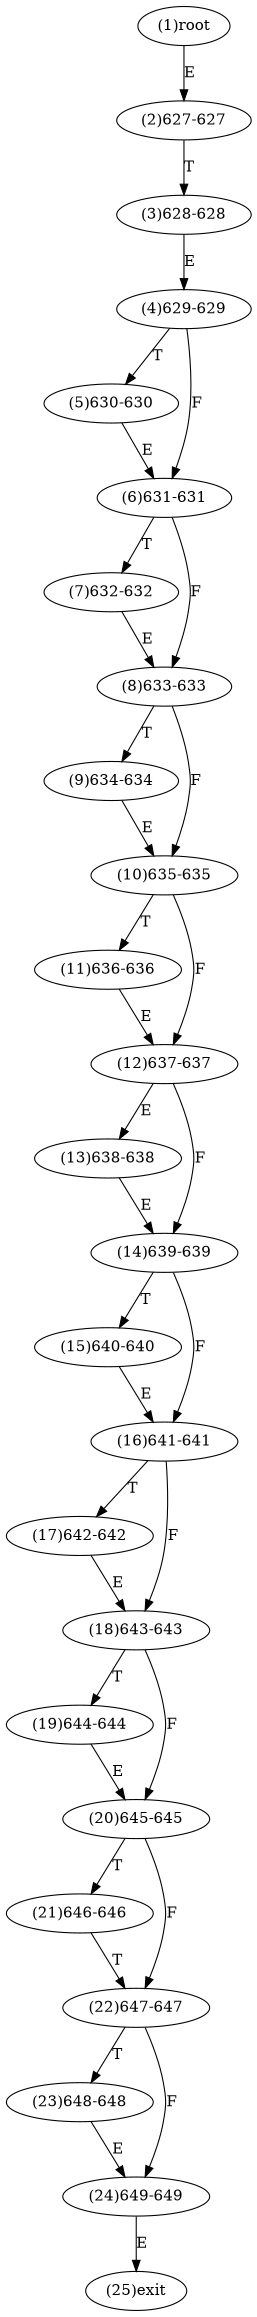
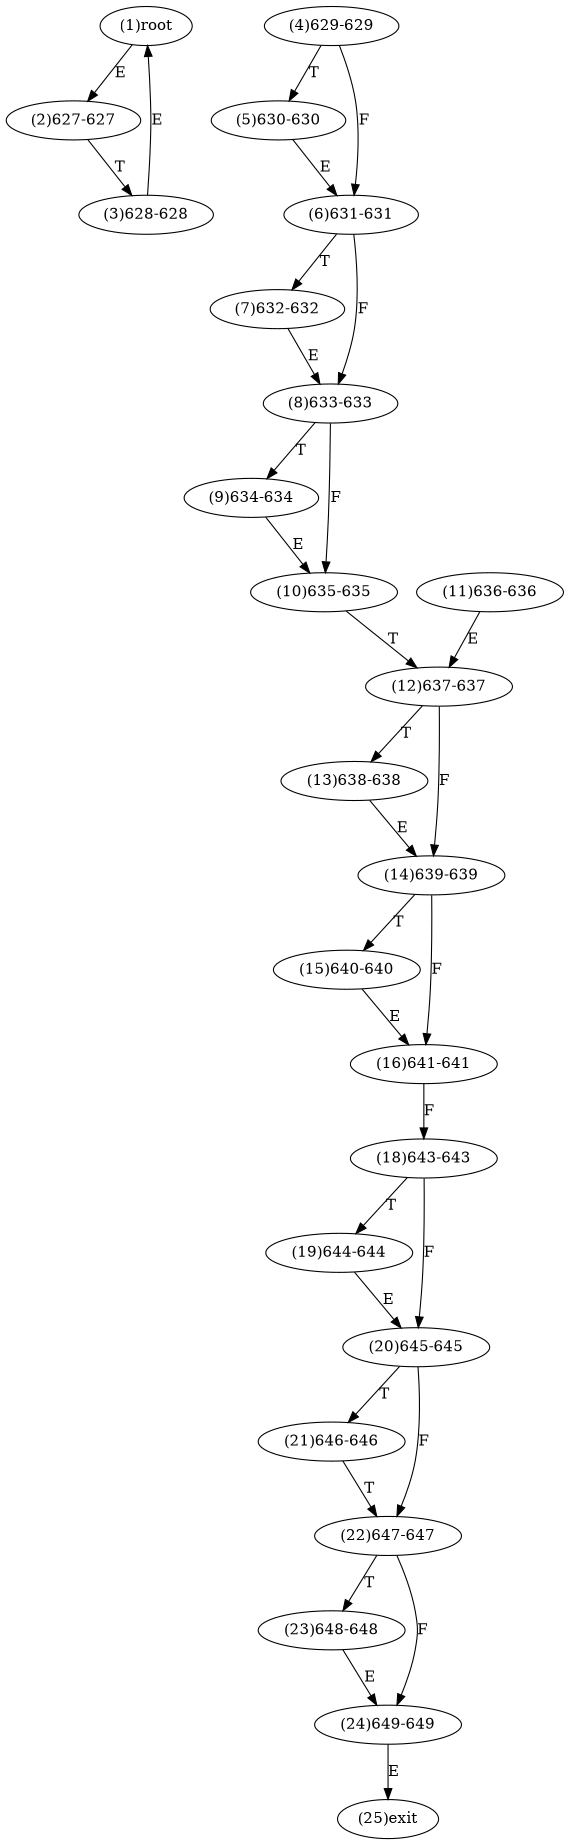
edge "(3)628-628" -> "(4)629-629": now "(3)628-628" -> "(1)root"
edge "(10)635-635" -> "(11)636-636": removed, label "T"
edge "(10)635-635" -> "(12)637-637": label "F" -> "T"
edge "(12)637-637" -> "(13)638-638": label "E" -> "T"
node "(17)642-642": removed
